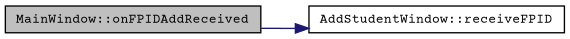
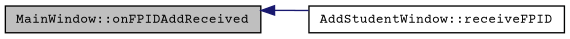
edge "MainWindow::onFPIDAddReceived" -> "AddStudentWindow::receiveFPID": reversed
